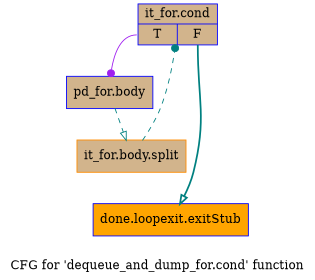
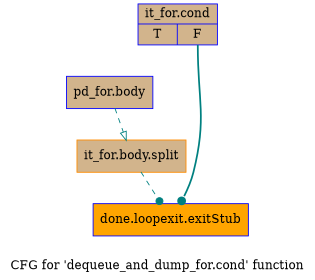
edge "it_for.cond" -> "pd_for.body": removed
edge "it_for.body.split" -> "it_for.cond": now "it_for.body.split" -> "done.loopexit.exitStub"
edge "it_for.cond" -> "done.loopexit.exitStub": arrowhead onormal -> dot
